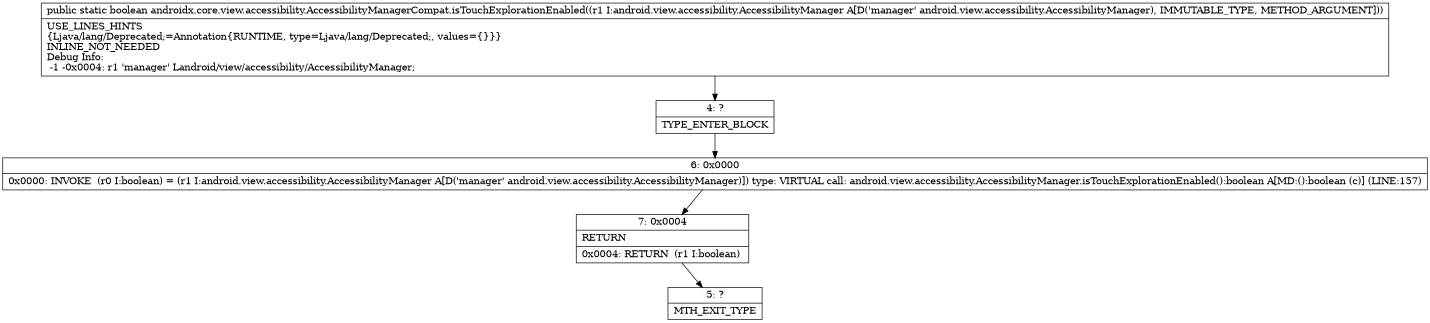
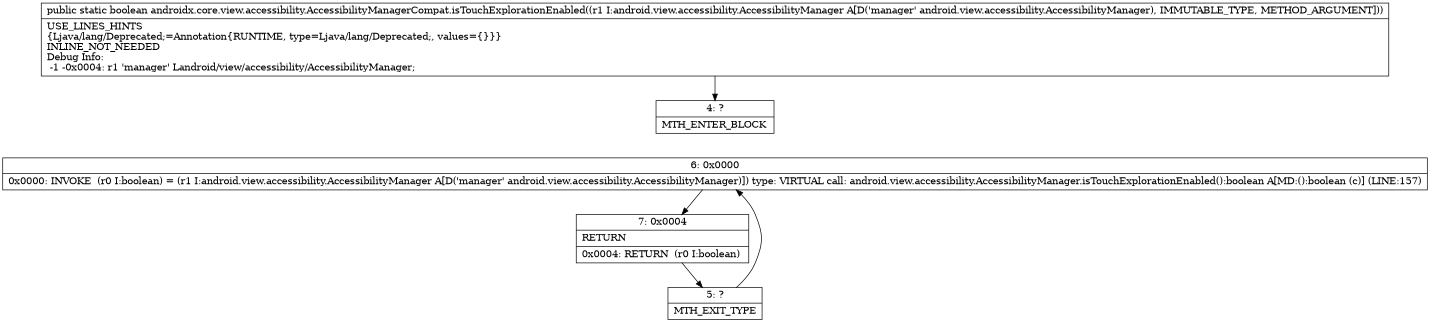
node "4: ?": text "TYPE_ENTER_BLOCK" -> "MTH_ENTER_BLOCK"
edge "4: ?" -> "6: 0x0000": now "5: ?" -> "6: 0x0000"
node "7: 0x0004": text "0x0004: RETURN  (r1 I:boolean)" -> "0x0004: RETURN  (r0 I:boolean)"
